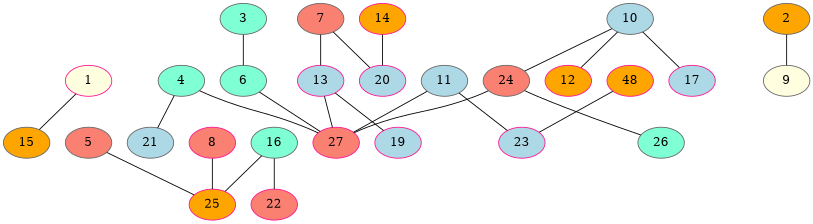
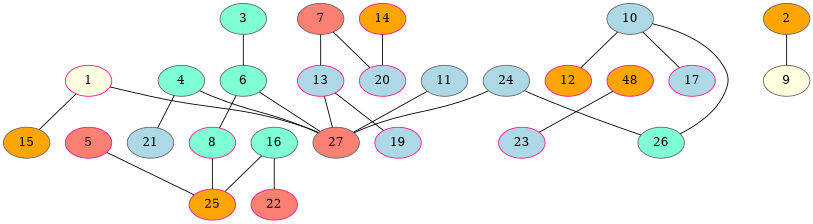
edge "10" -- "24": now "10" -- "26"
node "24": fillcolor salmon -> lightblue
edge "1" -- "27": added
edge "11" -- "23": removed
edge "6" -- "8": added
node "5": color gray40 -> deeppink
node "8": fillcolor salmon -> aquamarine
node "27": color deeppink -> gray40
